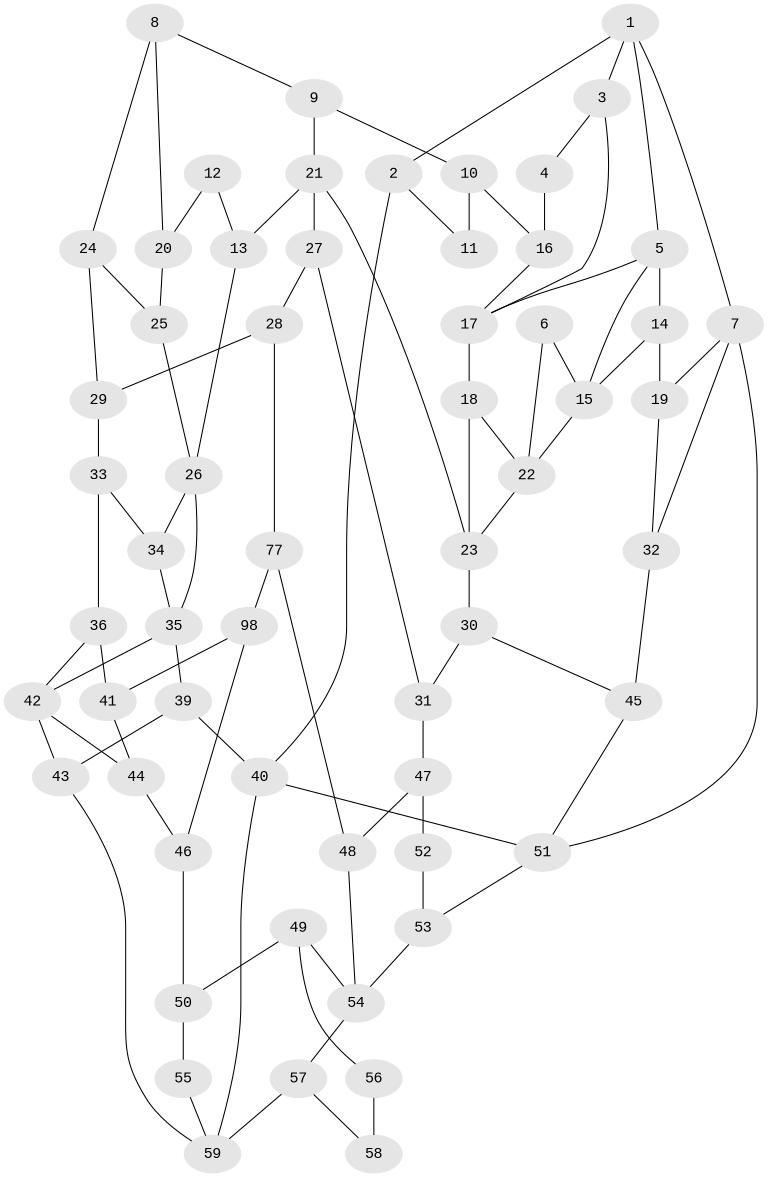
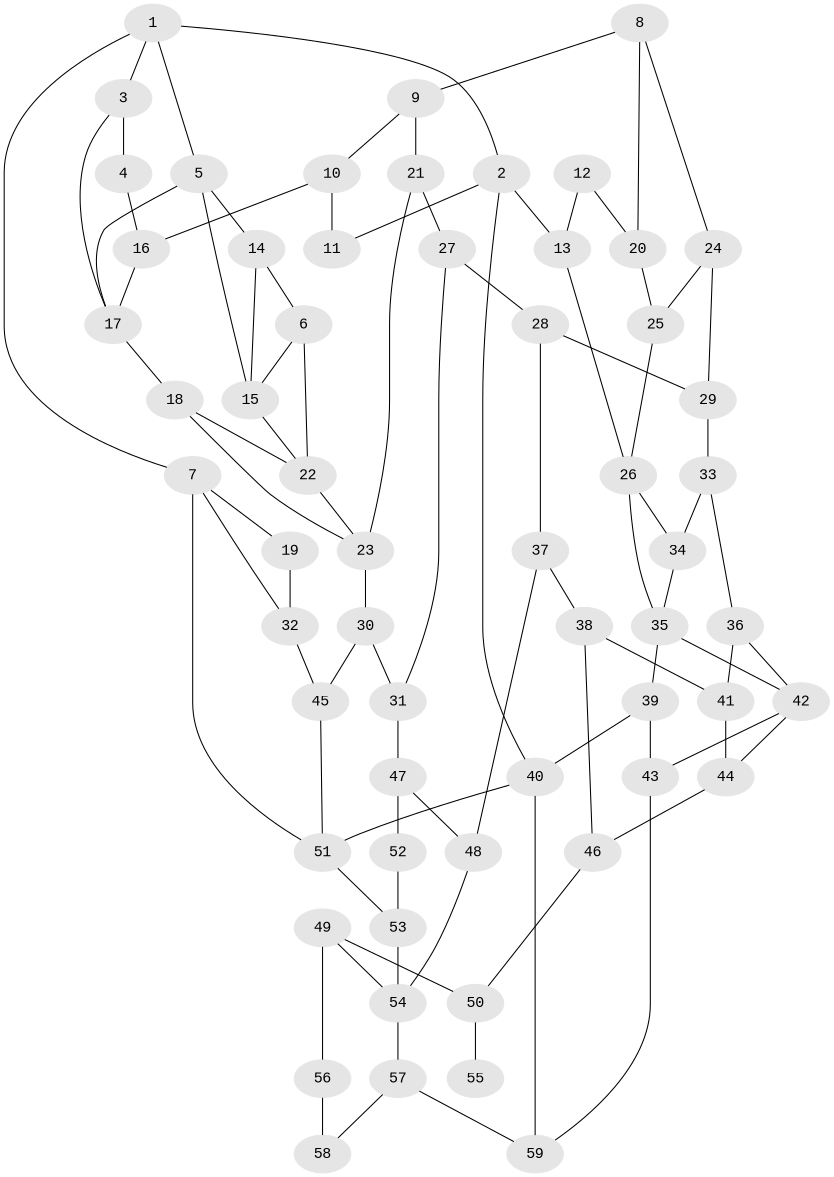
edge "21" -- "13": now "2" -- "13"
edge "14" -- "19": now "14" -- "6"
node "77": label "77" -> "37"
node "98": label "98" -> "38"
edge "55" -- "59": removed
